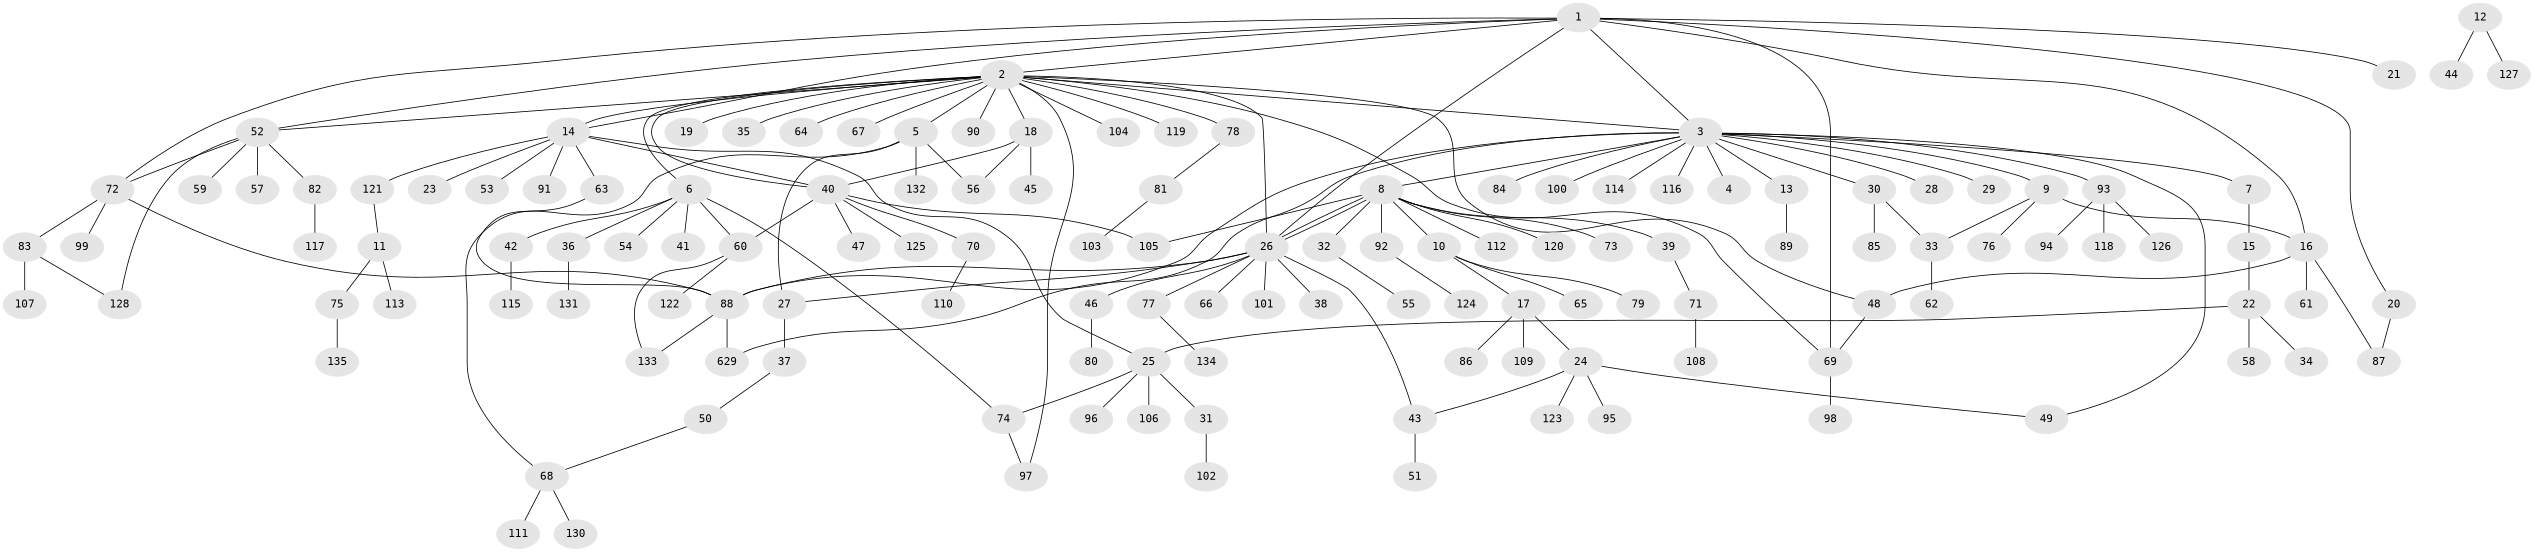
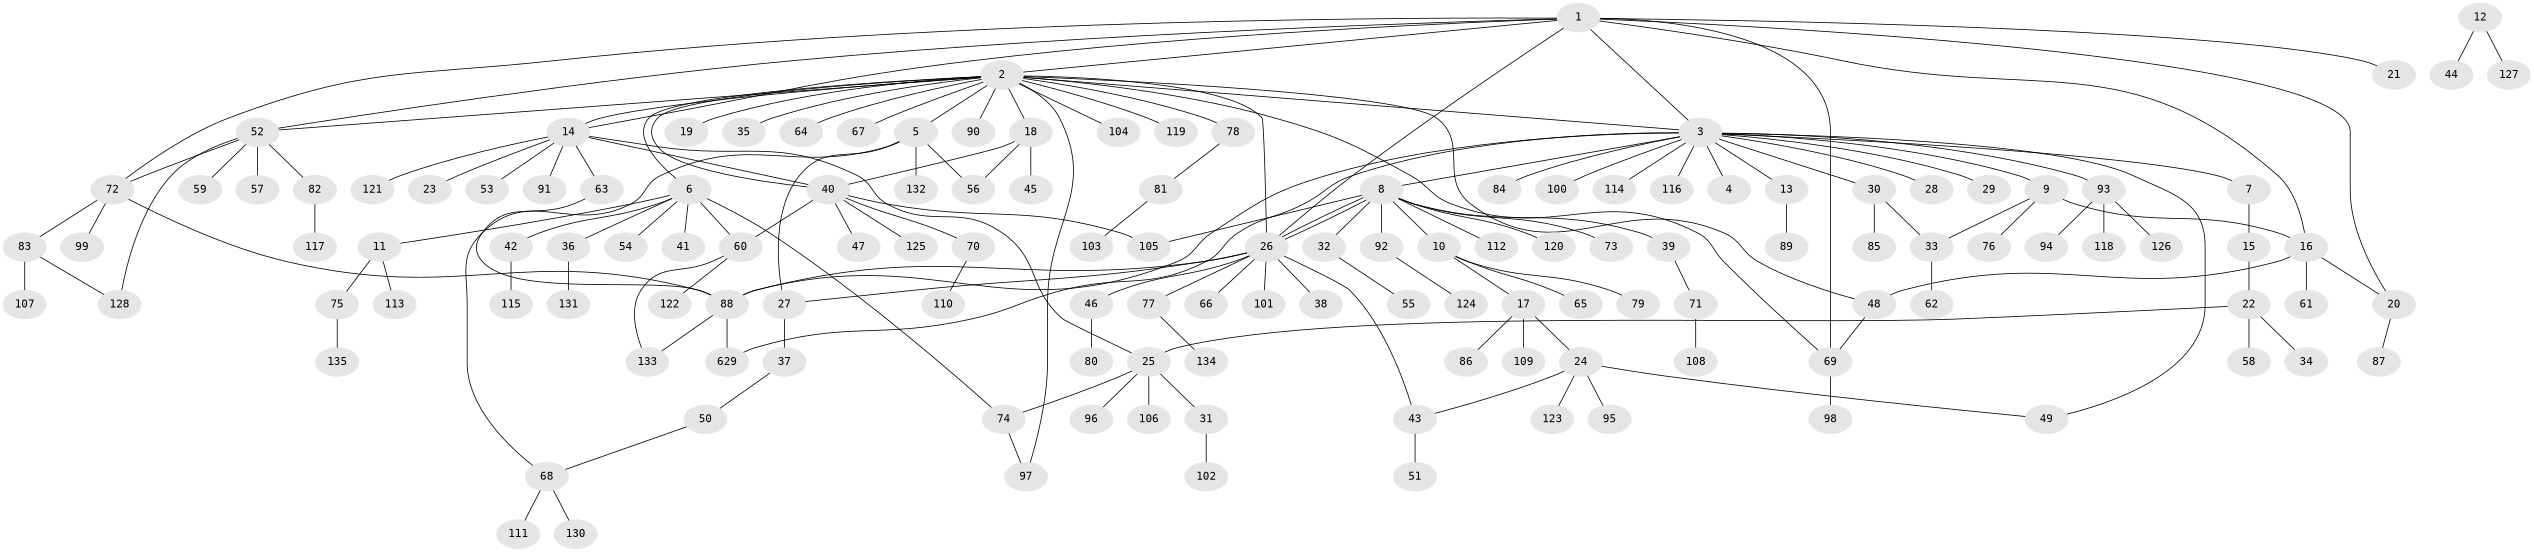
edge "121" -- "11": now "6" -- "11"
edge "16" -- "87": now "16" -- "20"
